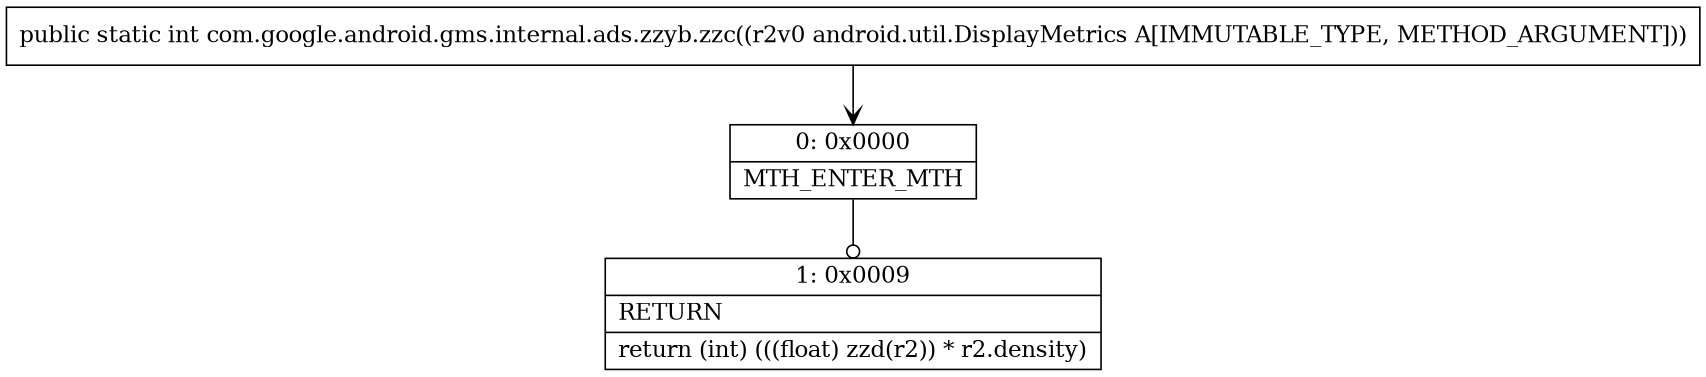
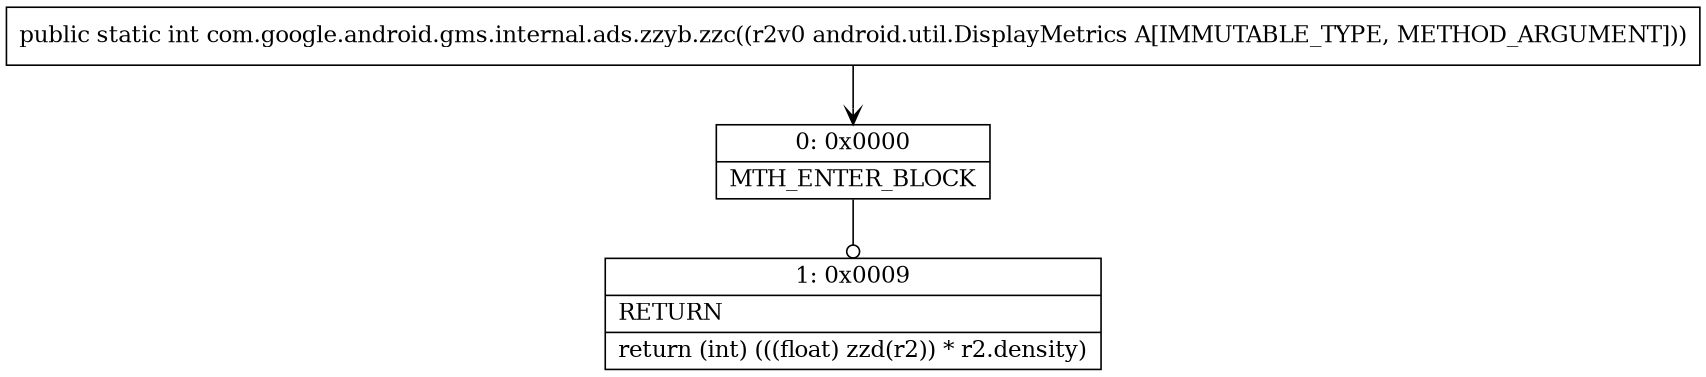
node "0: 0x0000": text "MTH_ENTER_MTH" -> "MTH_ENTER_BLOCK"
